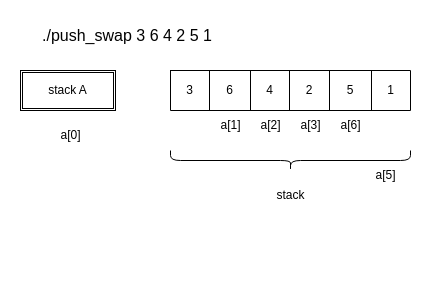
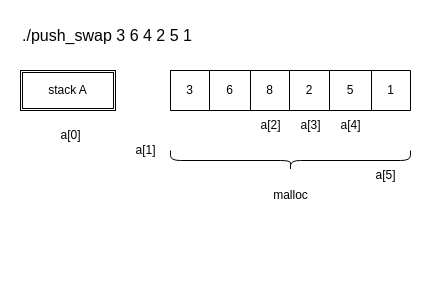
node "./push_swap 3 6 4 2 5 1": moved (136, 36) -> (116, 36)
node "4": label "4" -> "8"
node "a[1]": moved (231, 126) -> (146, 151)
node "a[6]": label "a[6]" -> "a[4]"
node "stack": label "stack" -> "malloc"
